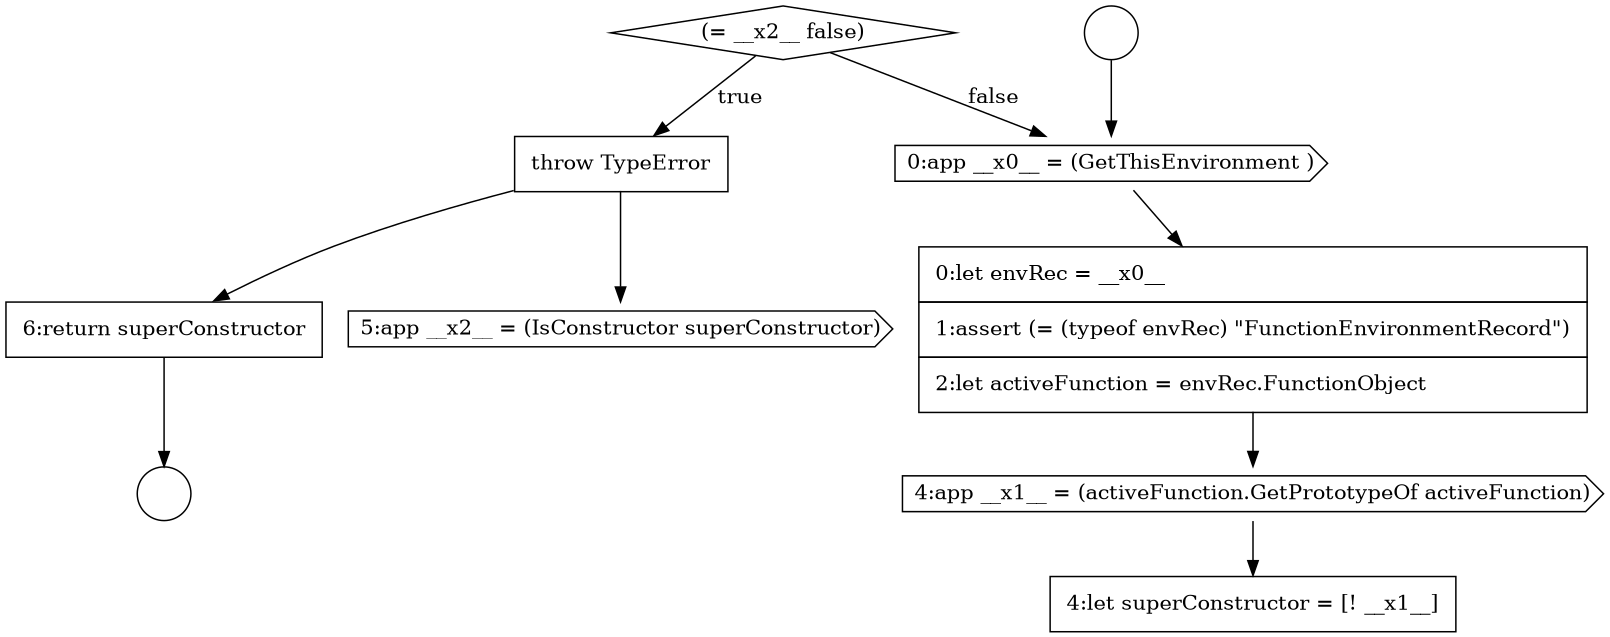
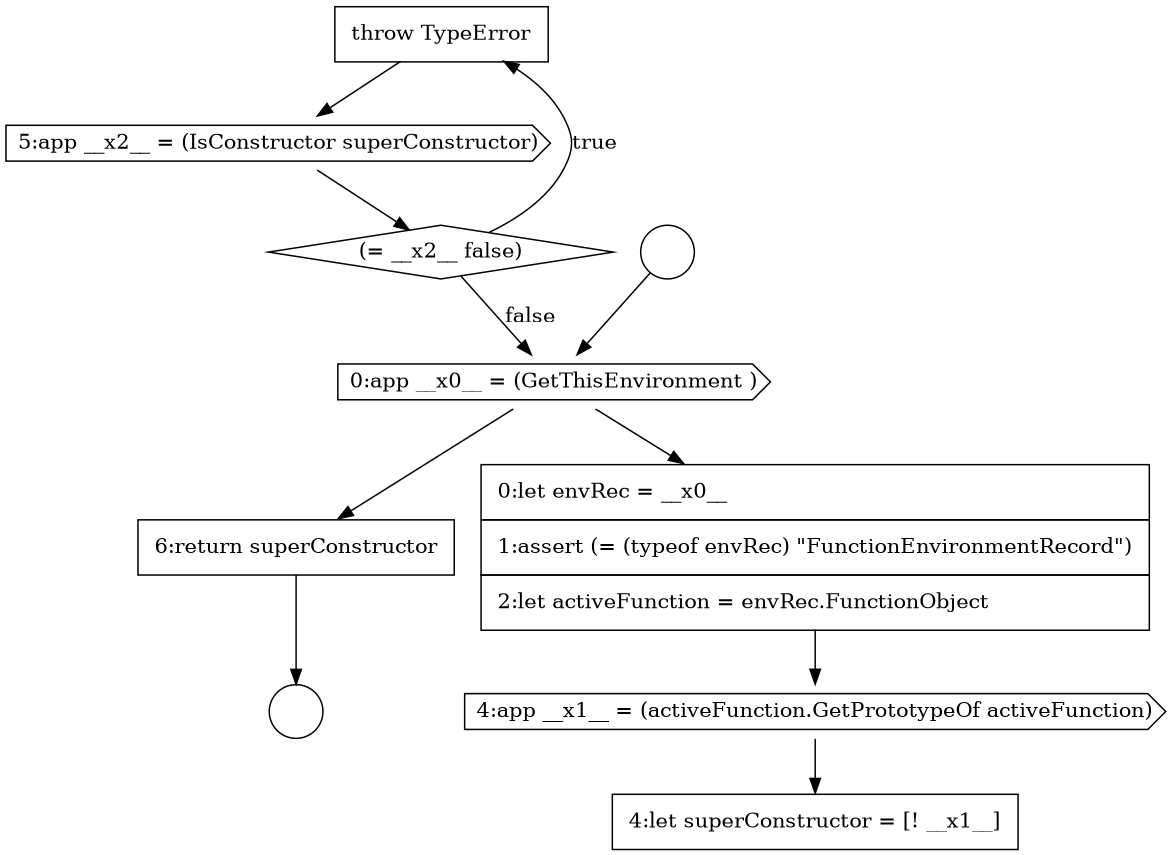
edge "5:app __x2__ = (IsConstructor superConstructor)" -> "(= __x2__ false)": added
edge "throw TypeError" -> "6:return superConstructor": now "0:app __x0__ = (GetThisEnvironment )" -> "6:return superConstructor"
